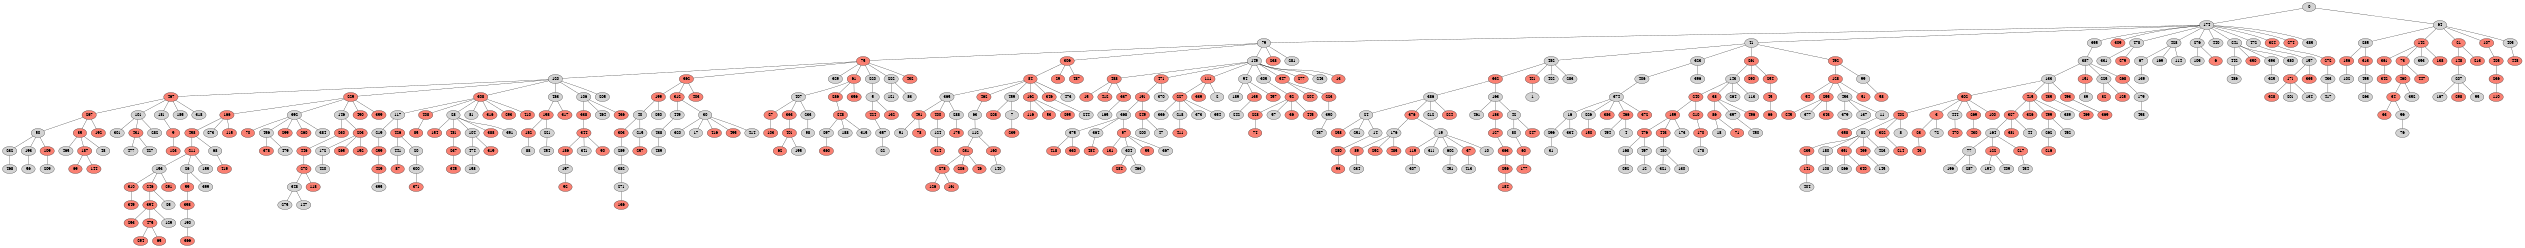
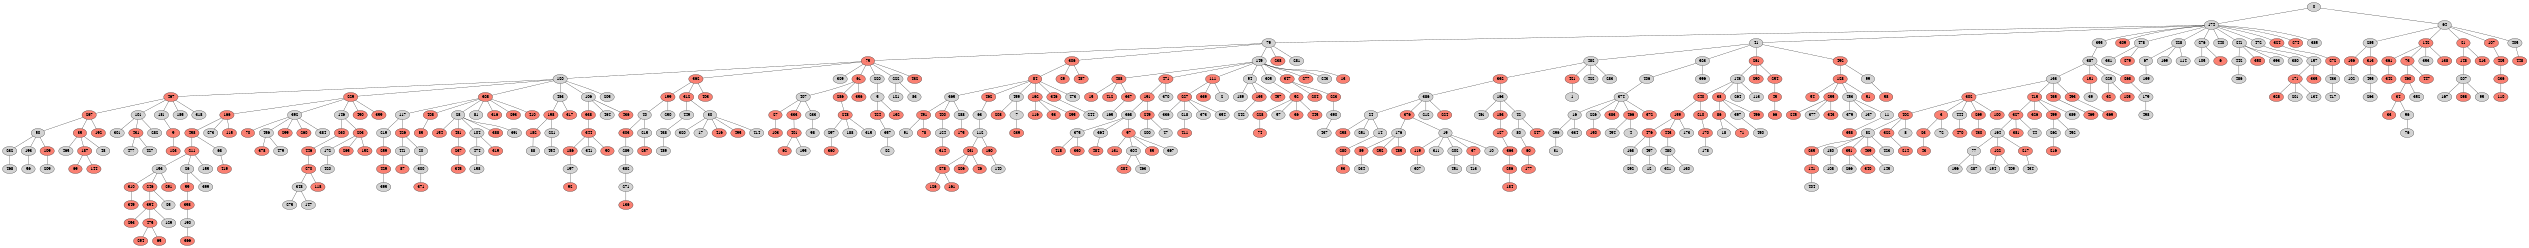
node "325": removed
node "602": label "602" -> "202"
